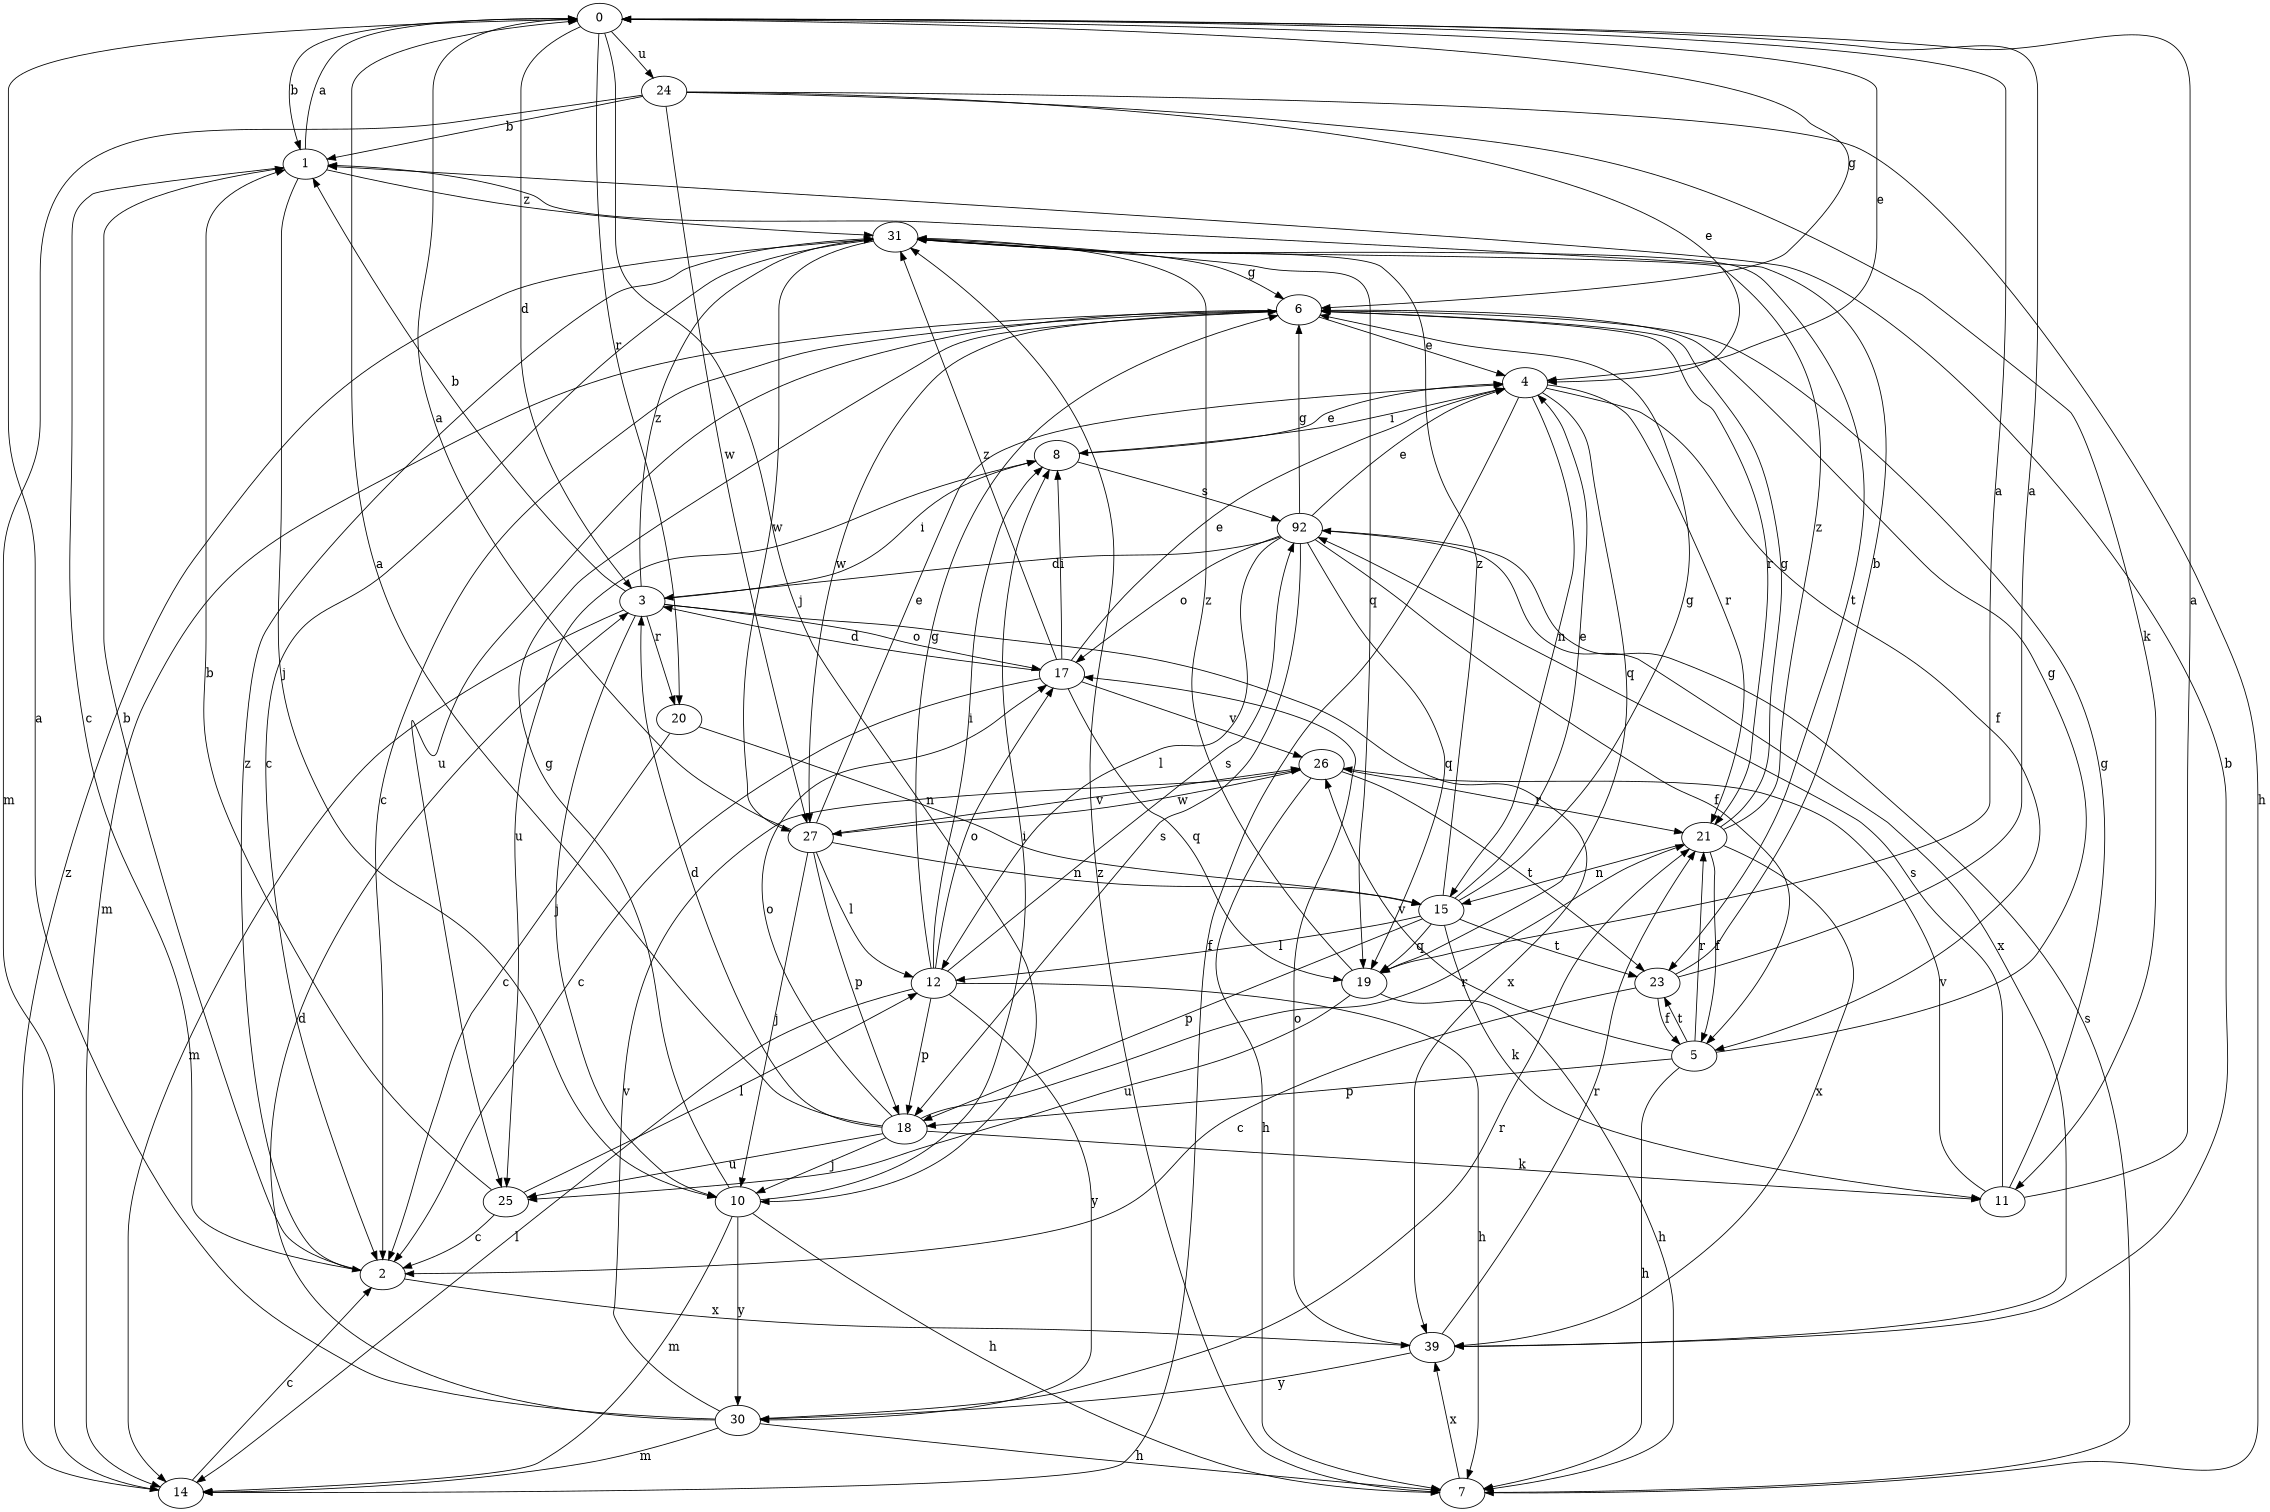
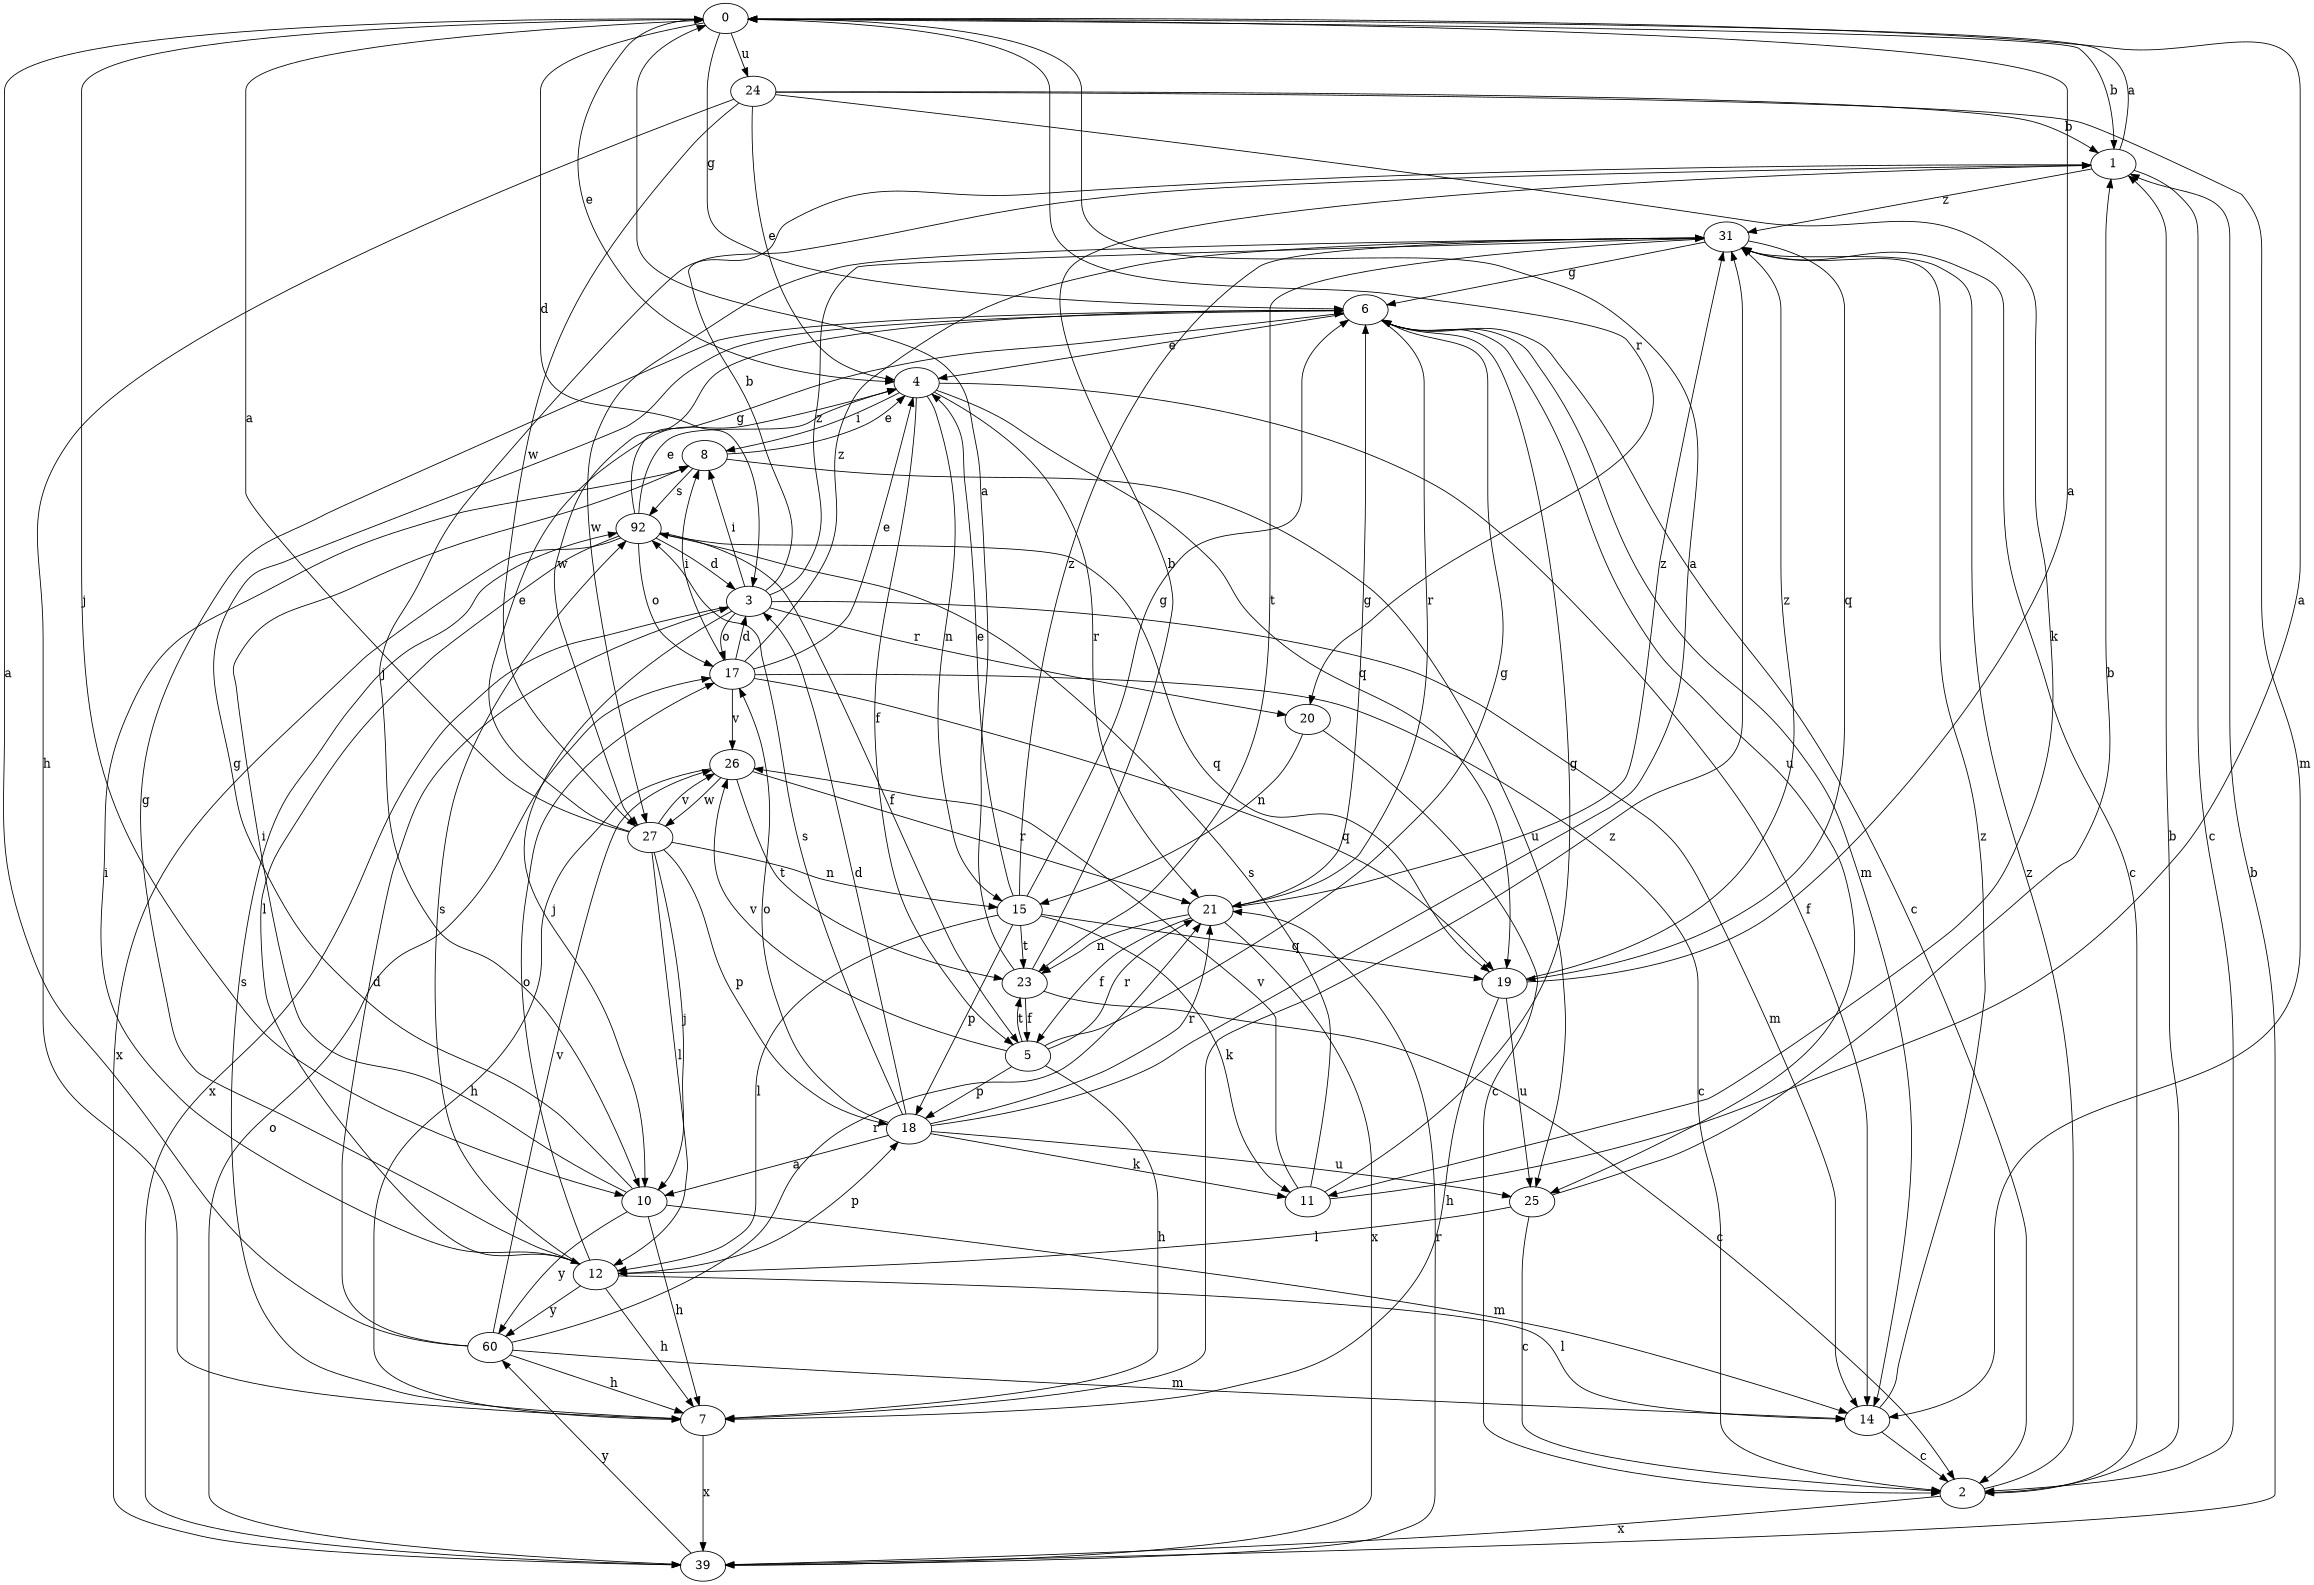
edge "92" -> "18": reversed
edge "21" -> "15": now "21" -> "23"
edge "18" -> "10": label "j" -> "a"
node "30": label "30" -> "60"
